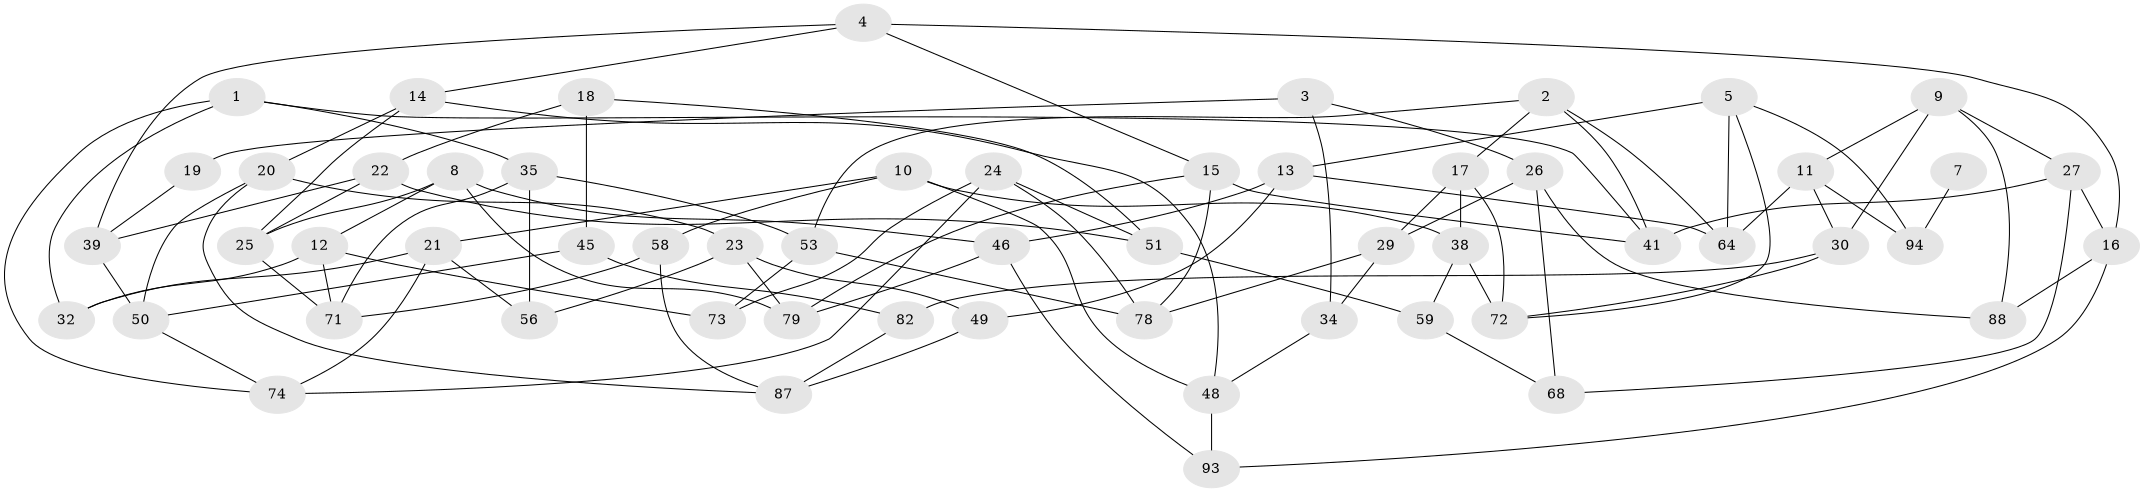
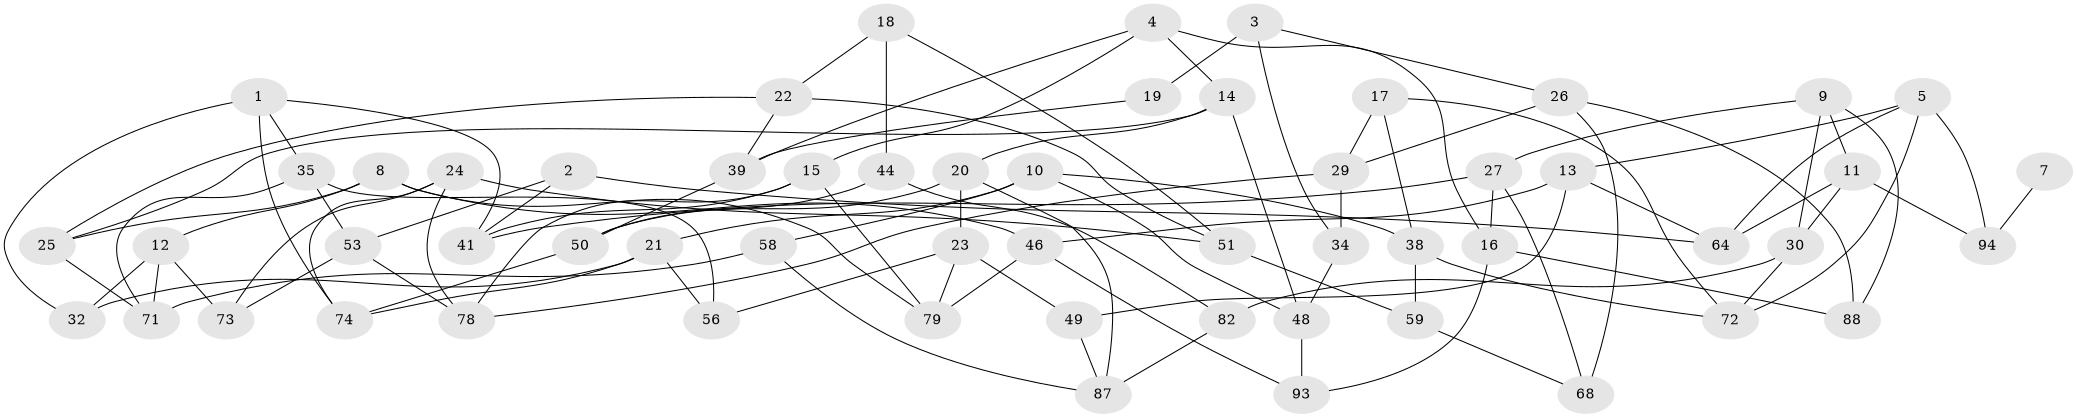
edge "2" -- "17": removed
node "45": label "45" -> "44"
